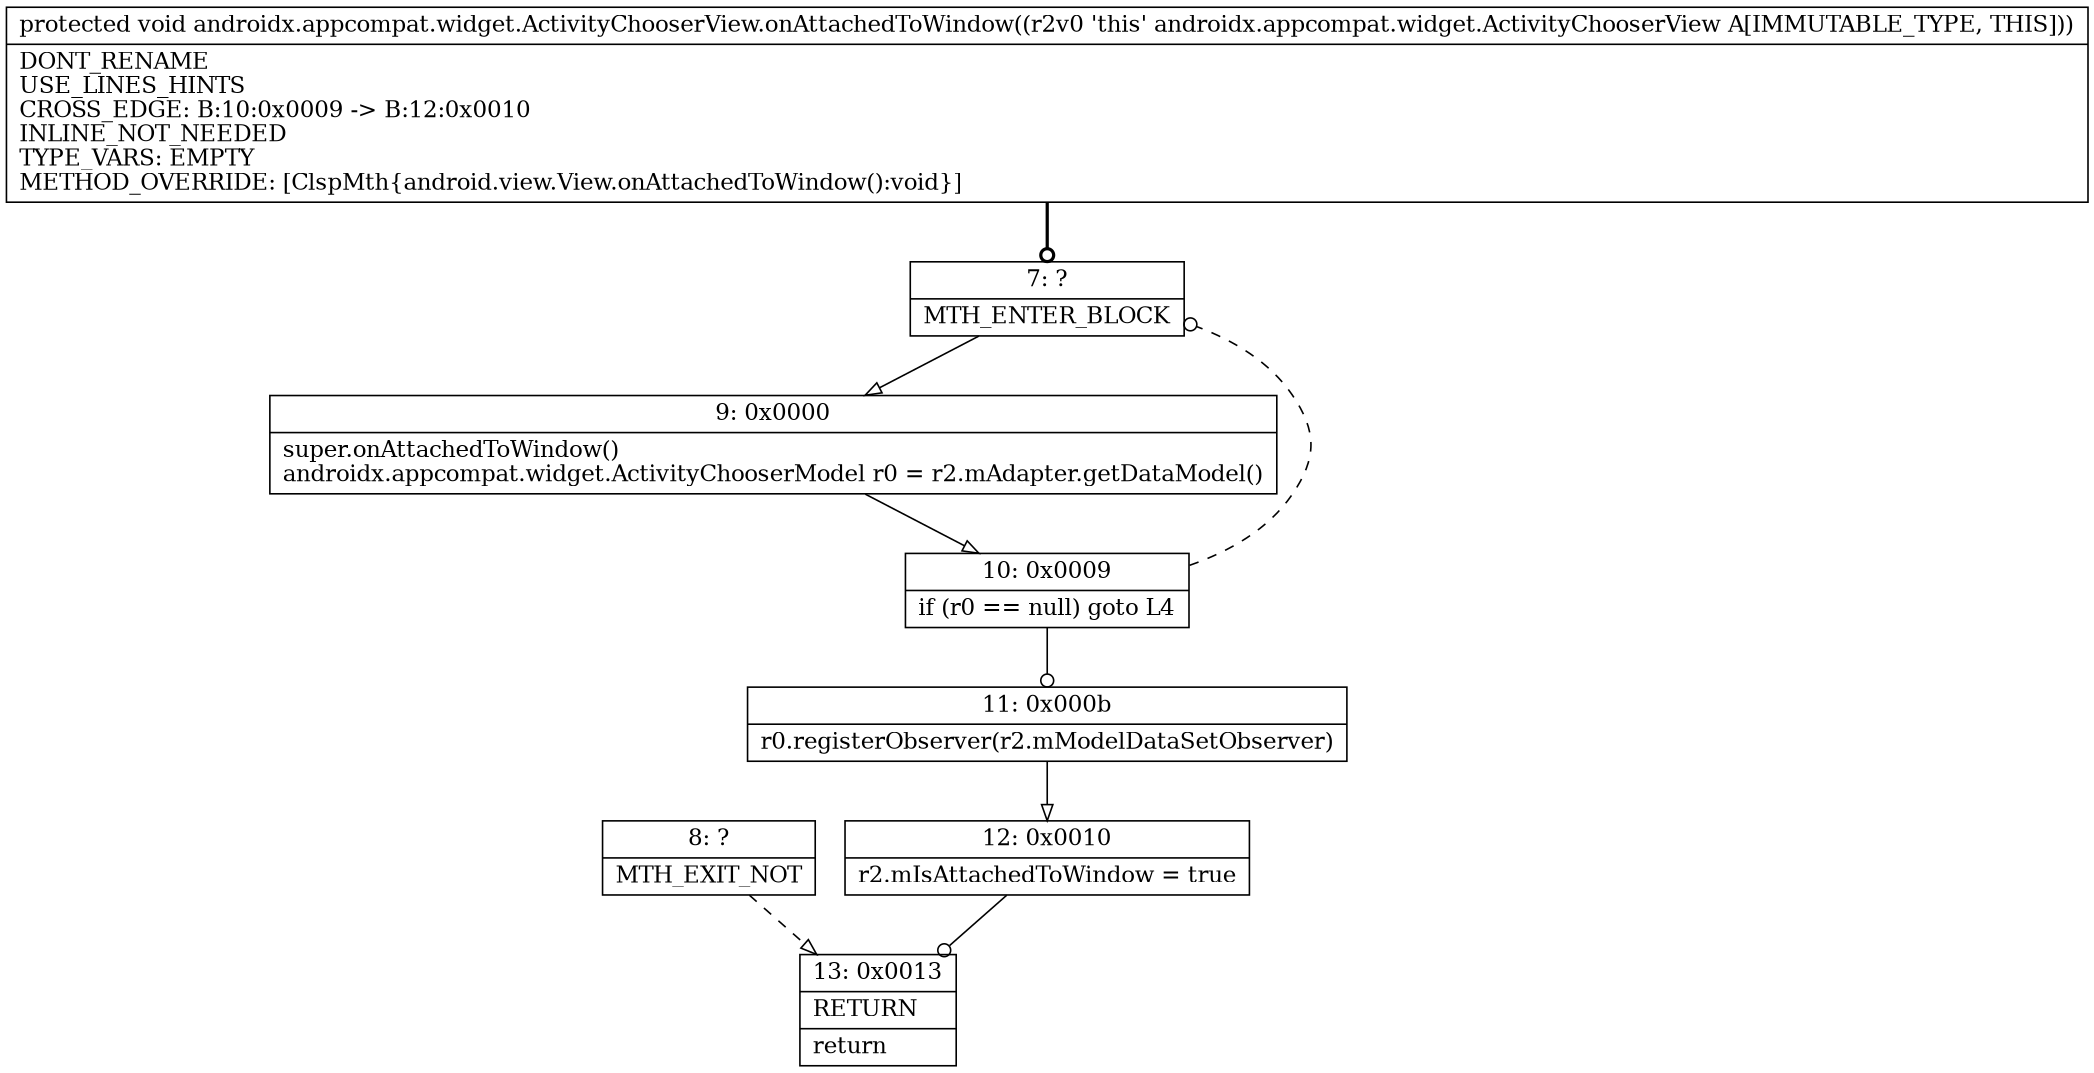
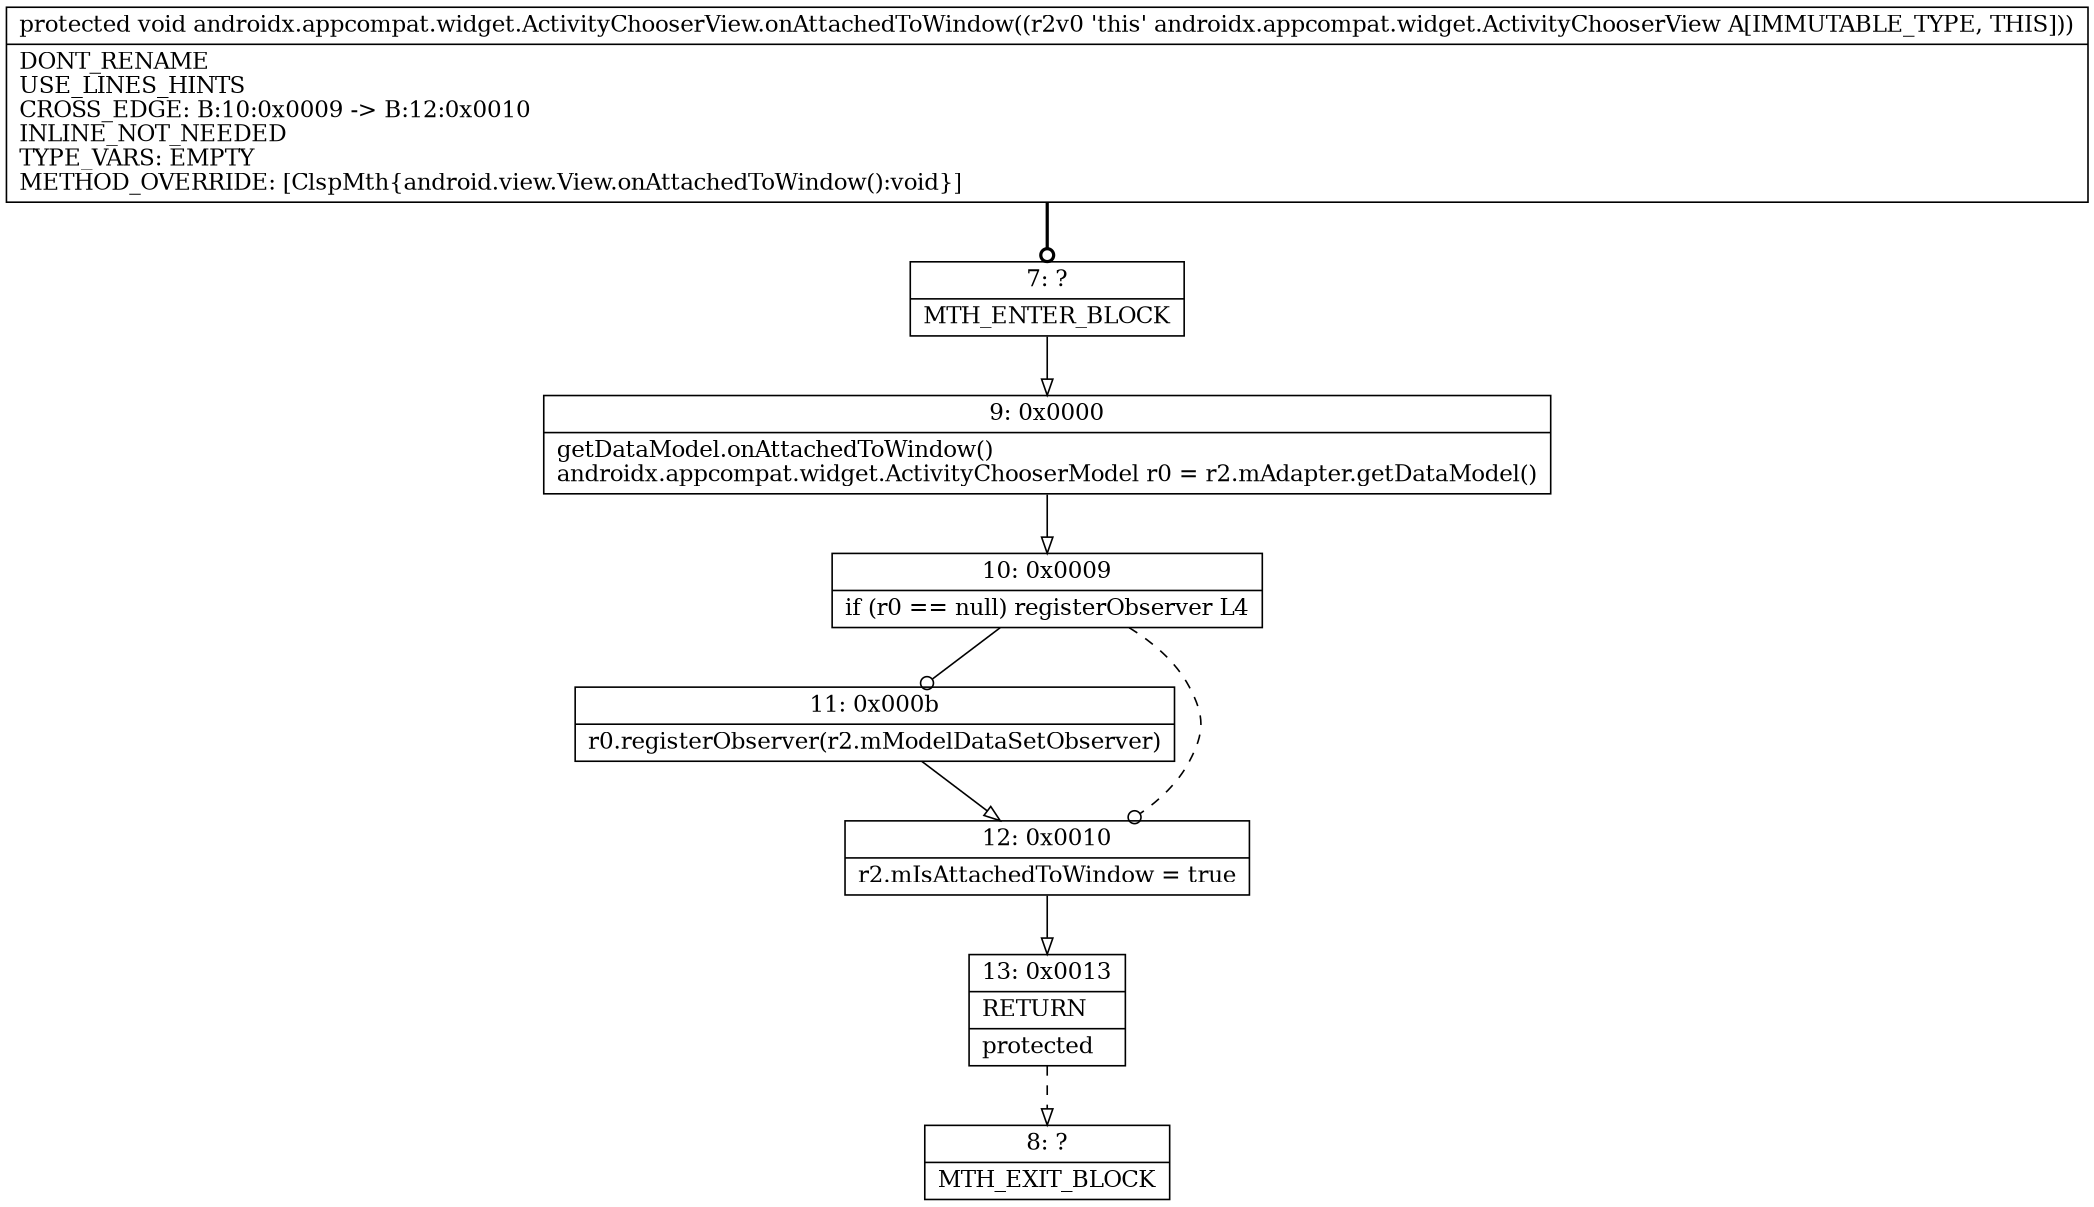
edge "10: 0x0009" -> "7: ?": now "10: 0x0009" -> "12: 0x0010"
node "9: 0x0000": text "super.onAttachedToWindow()" -> "getDataModel.onAttachedToWindow()"
node "10: 0x0009": text "if (r0 == null) goto L4" -> "if (r0 == null) registerObserver L4"
node "8: ?": text "MTH_EXIT_NOT" -> "MTH_EXIT_BLOCK"
edge "8: ?" -> "13: 0x0013": reversed
edge "12: 0x0010" -> "13: 0x0013": arrowhead odot -> onormal
node "13: 0x0013": text "return" -> "protected"
